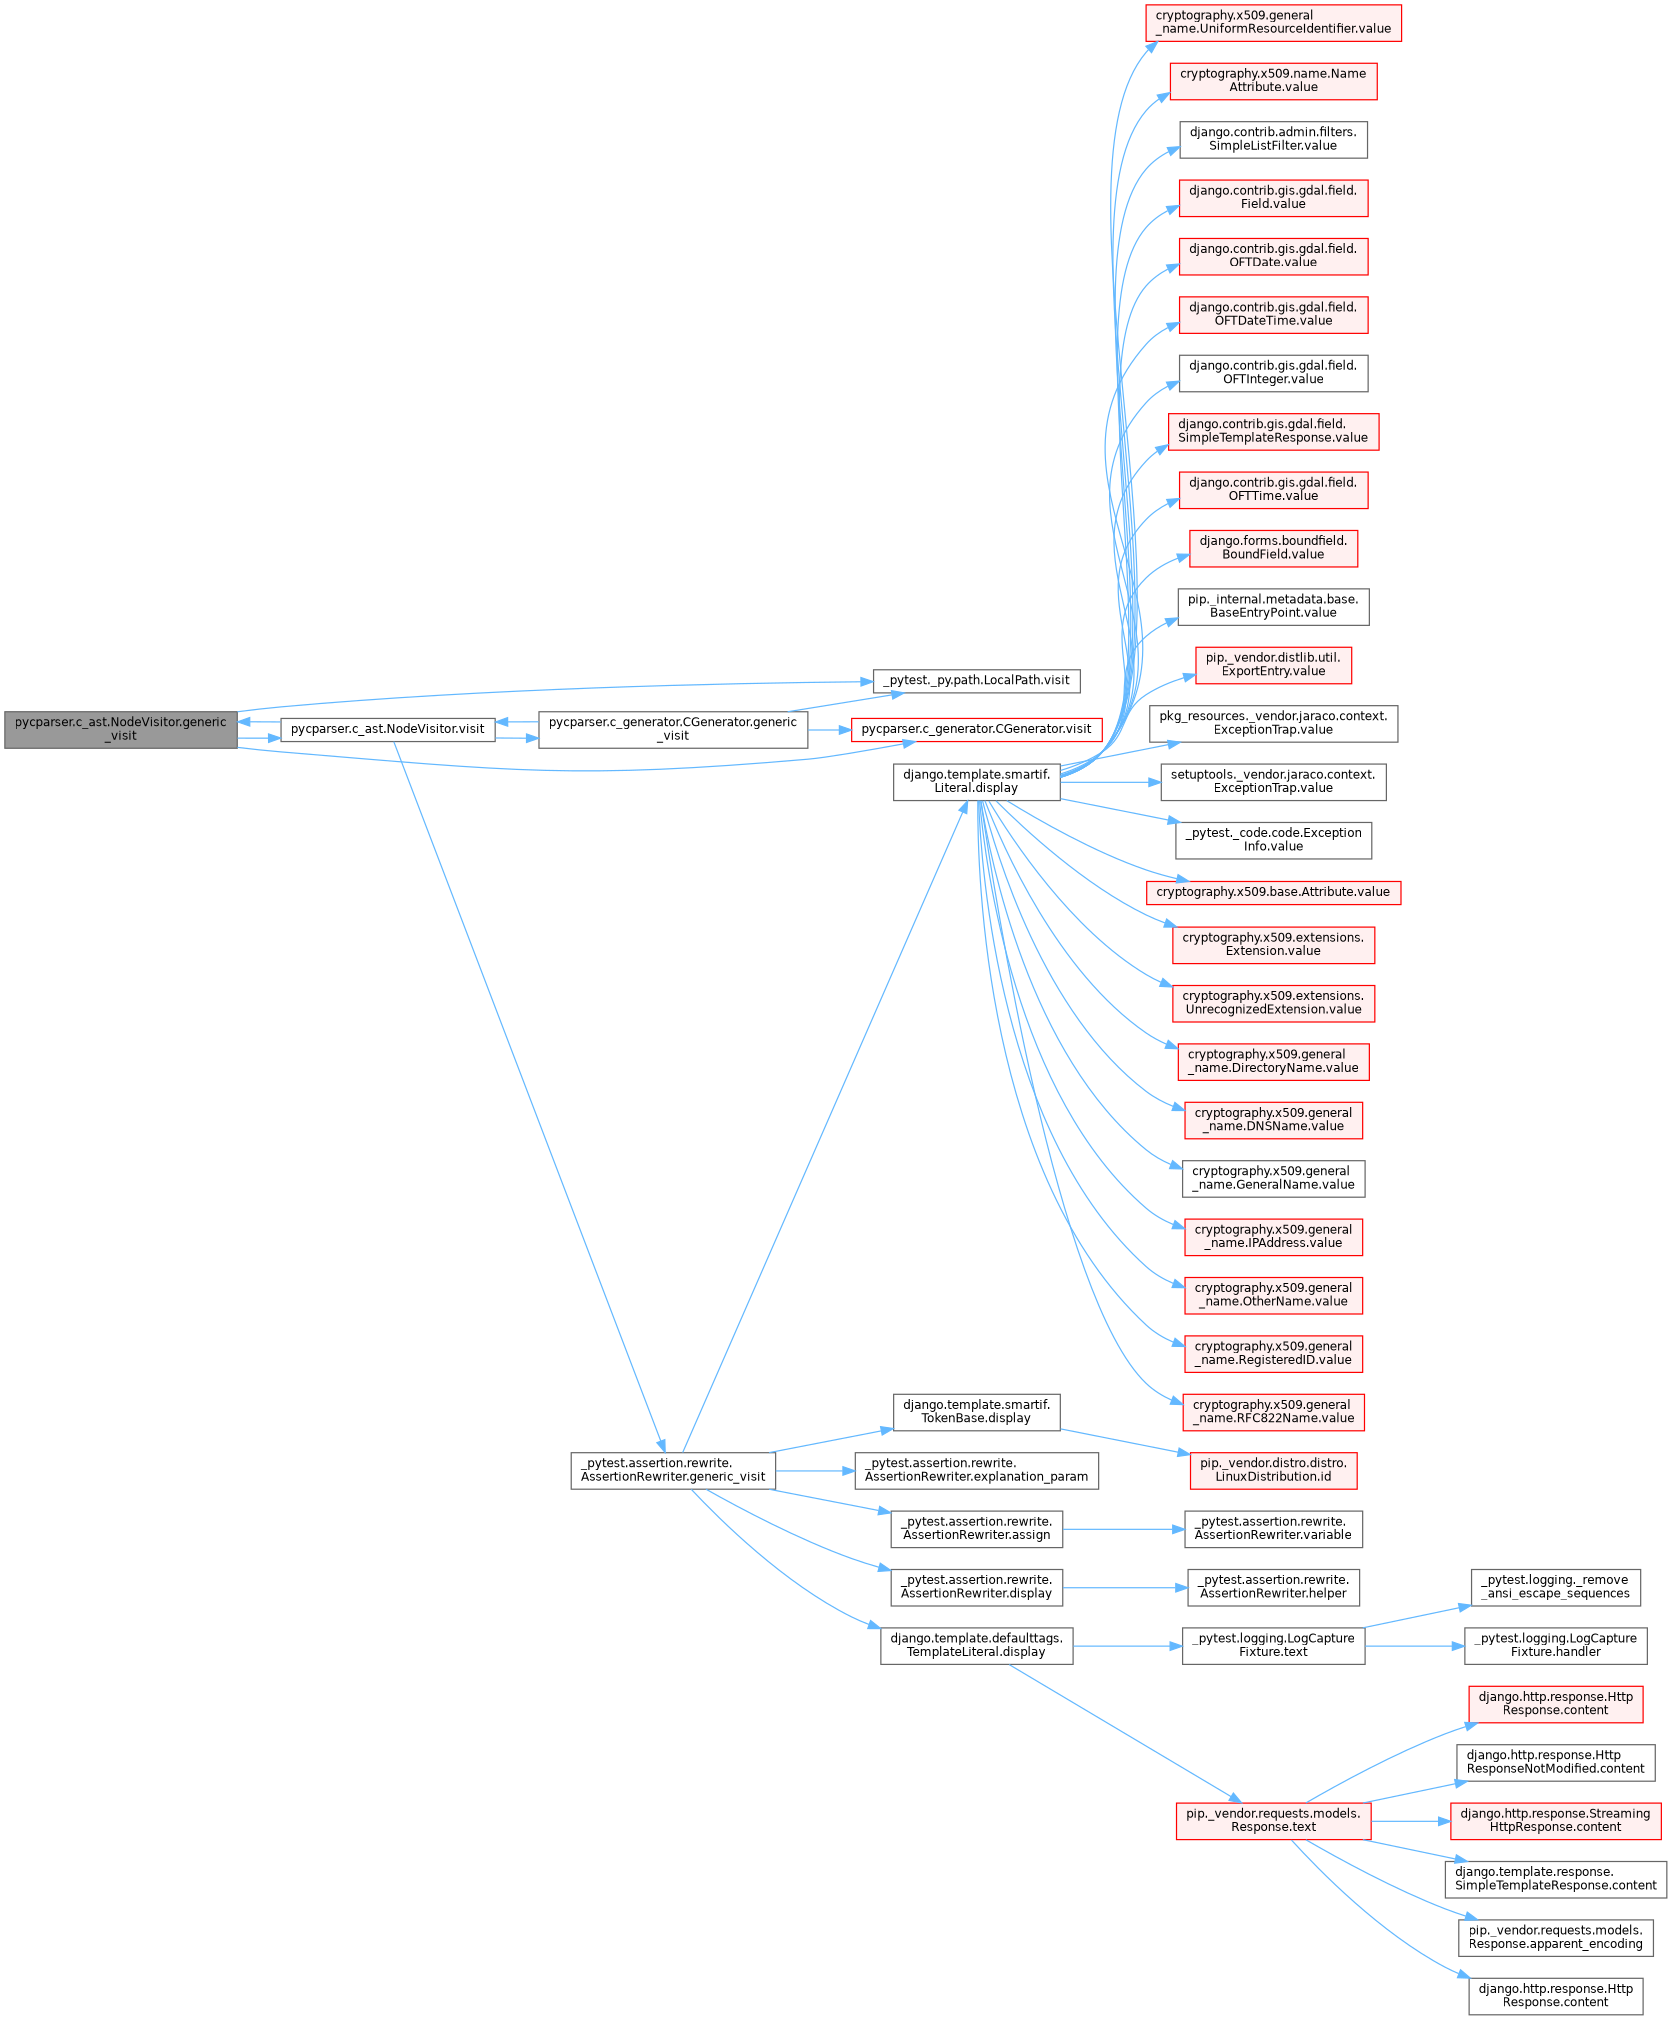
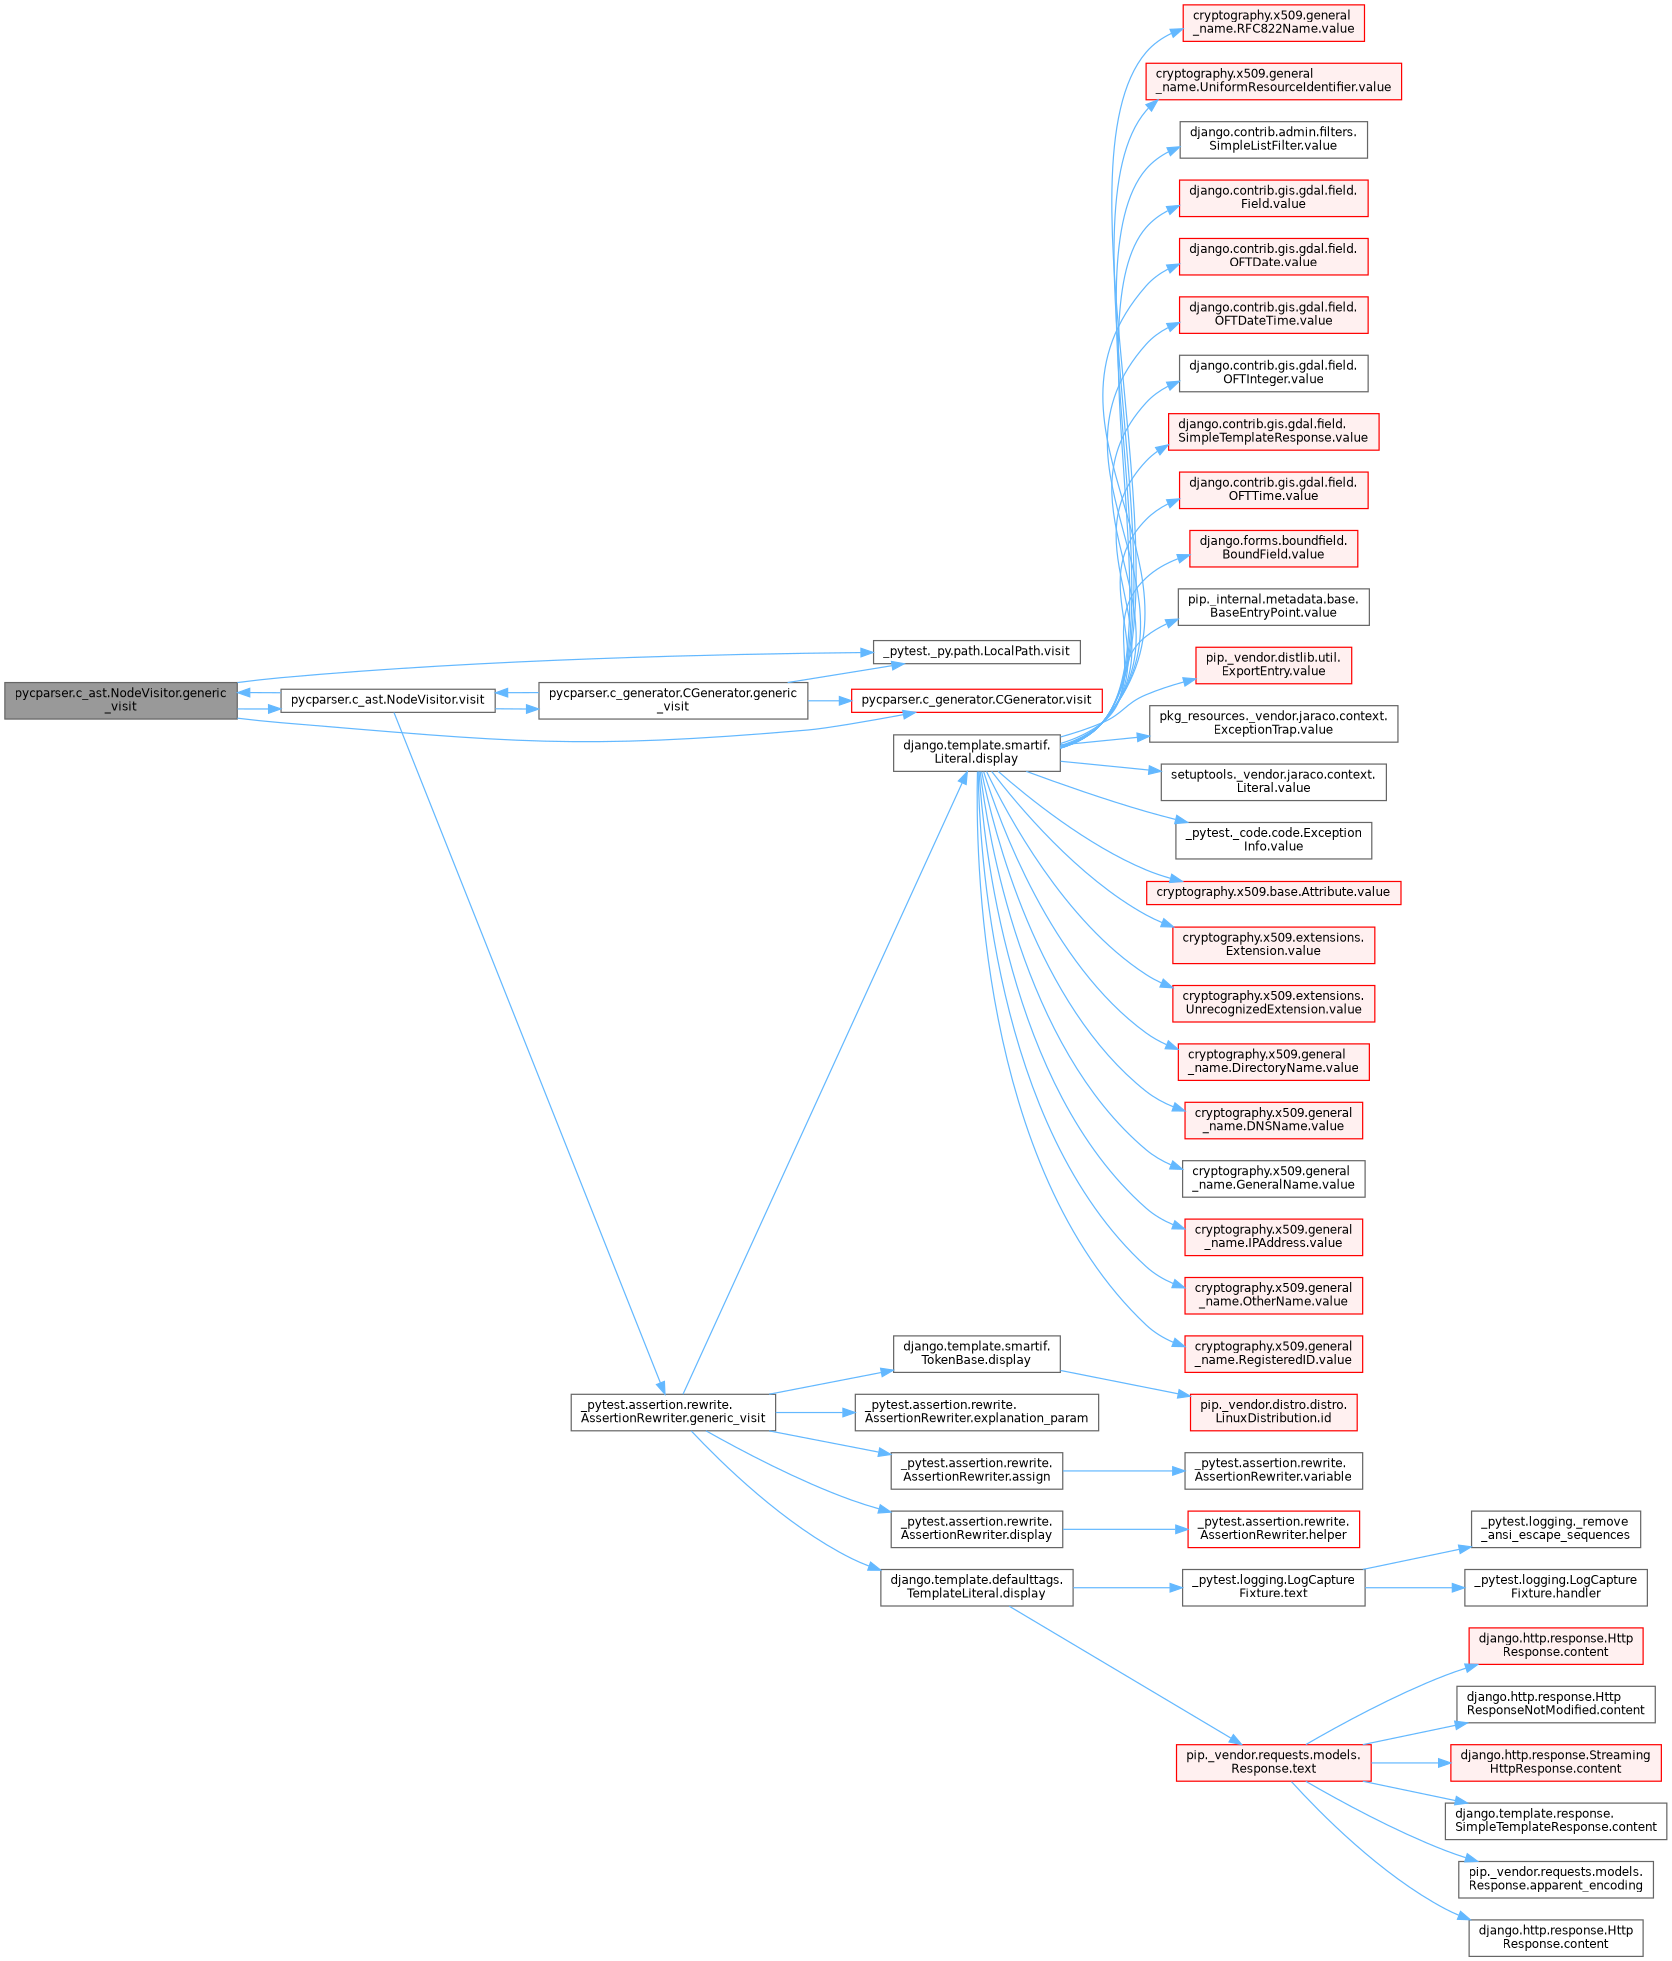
node "cryptography.x509.name.Name Attribute.value": removed
node "setuptools._vendor.jaraco.context. ExceptionTrap.value": label "setuptools._vendor.jaraco.context. ExceptionTrap.value" -> "setuptools._vendor.jaraco.context. Literal.value"
node "_pytest.assertion.rewrite. AssertionRewriter.helper": color grey40 -> red
